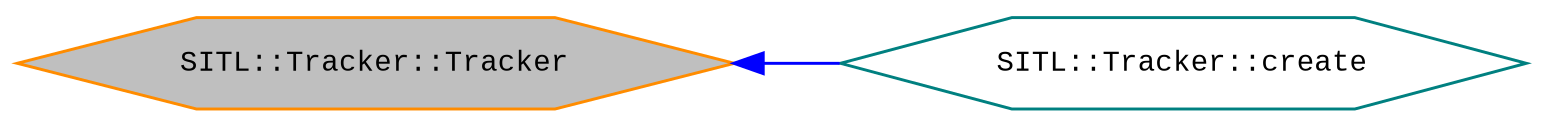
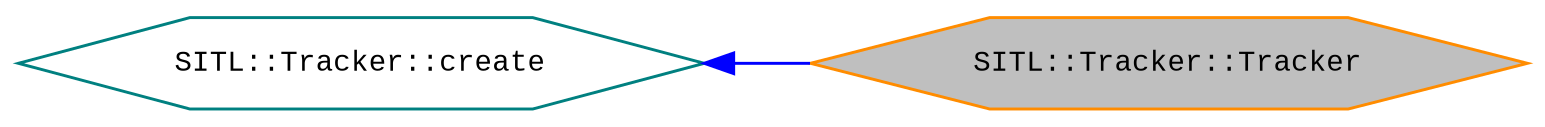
edge "SITL::Tracker::create" -> "SITL::Tracker::Tracker": reversed
